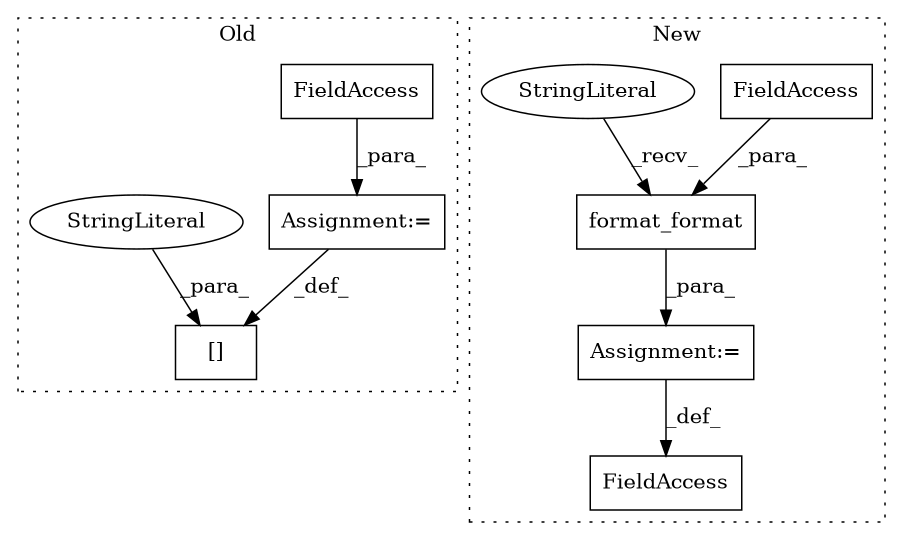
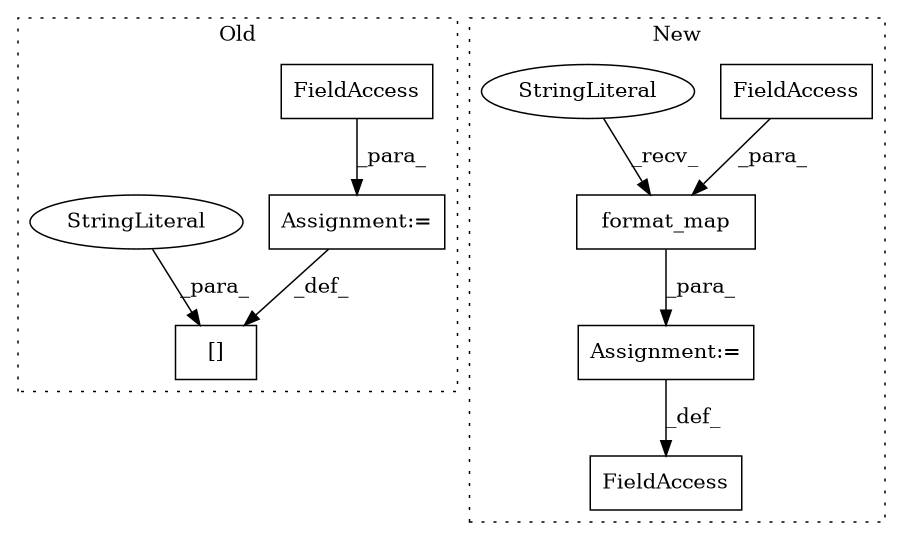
node "format_format": label "format_format" -> "format_map"
